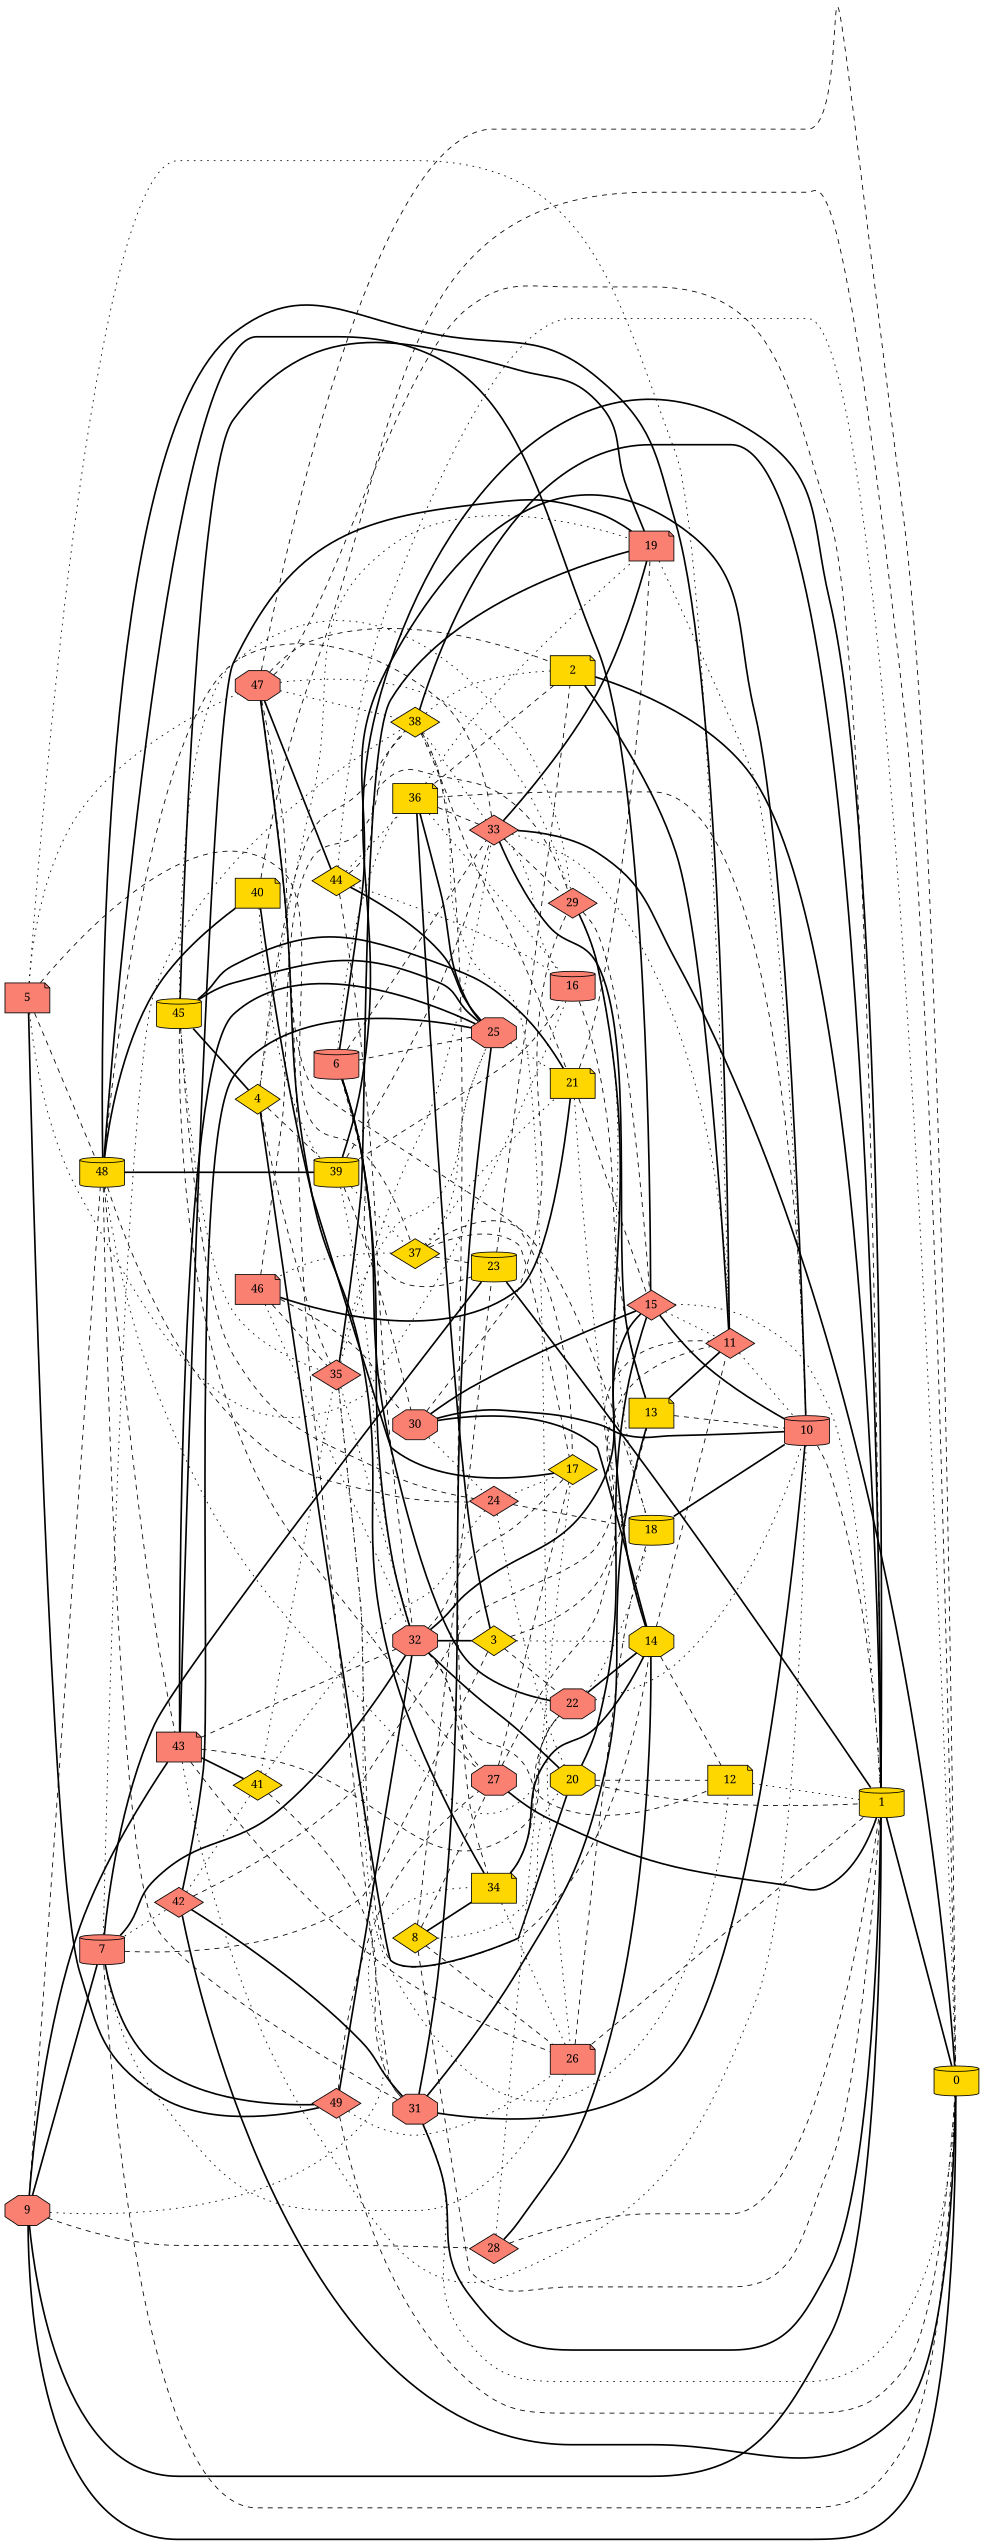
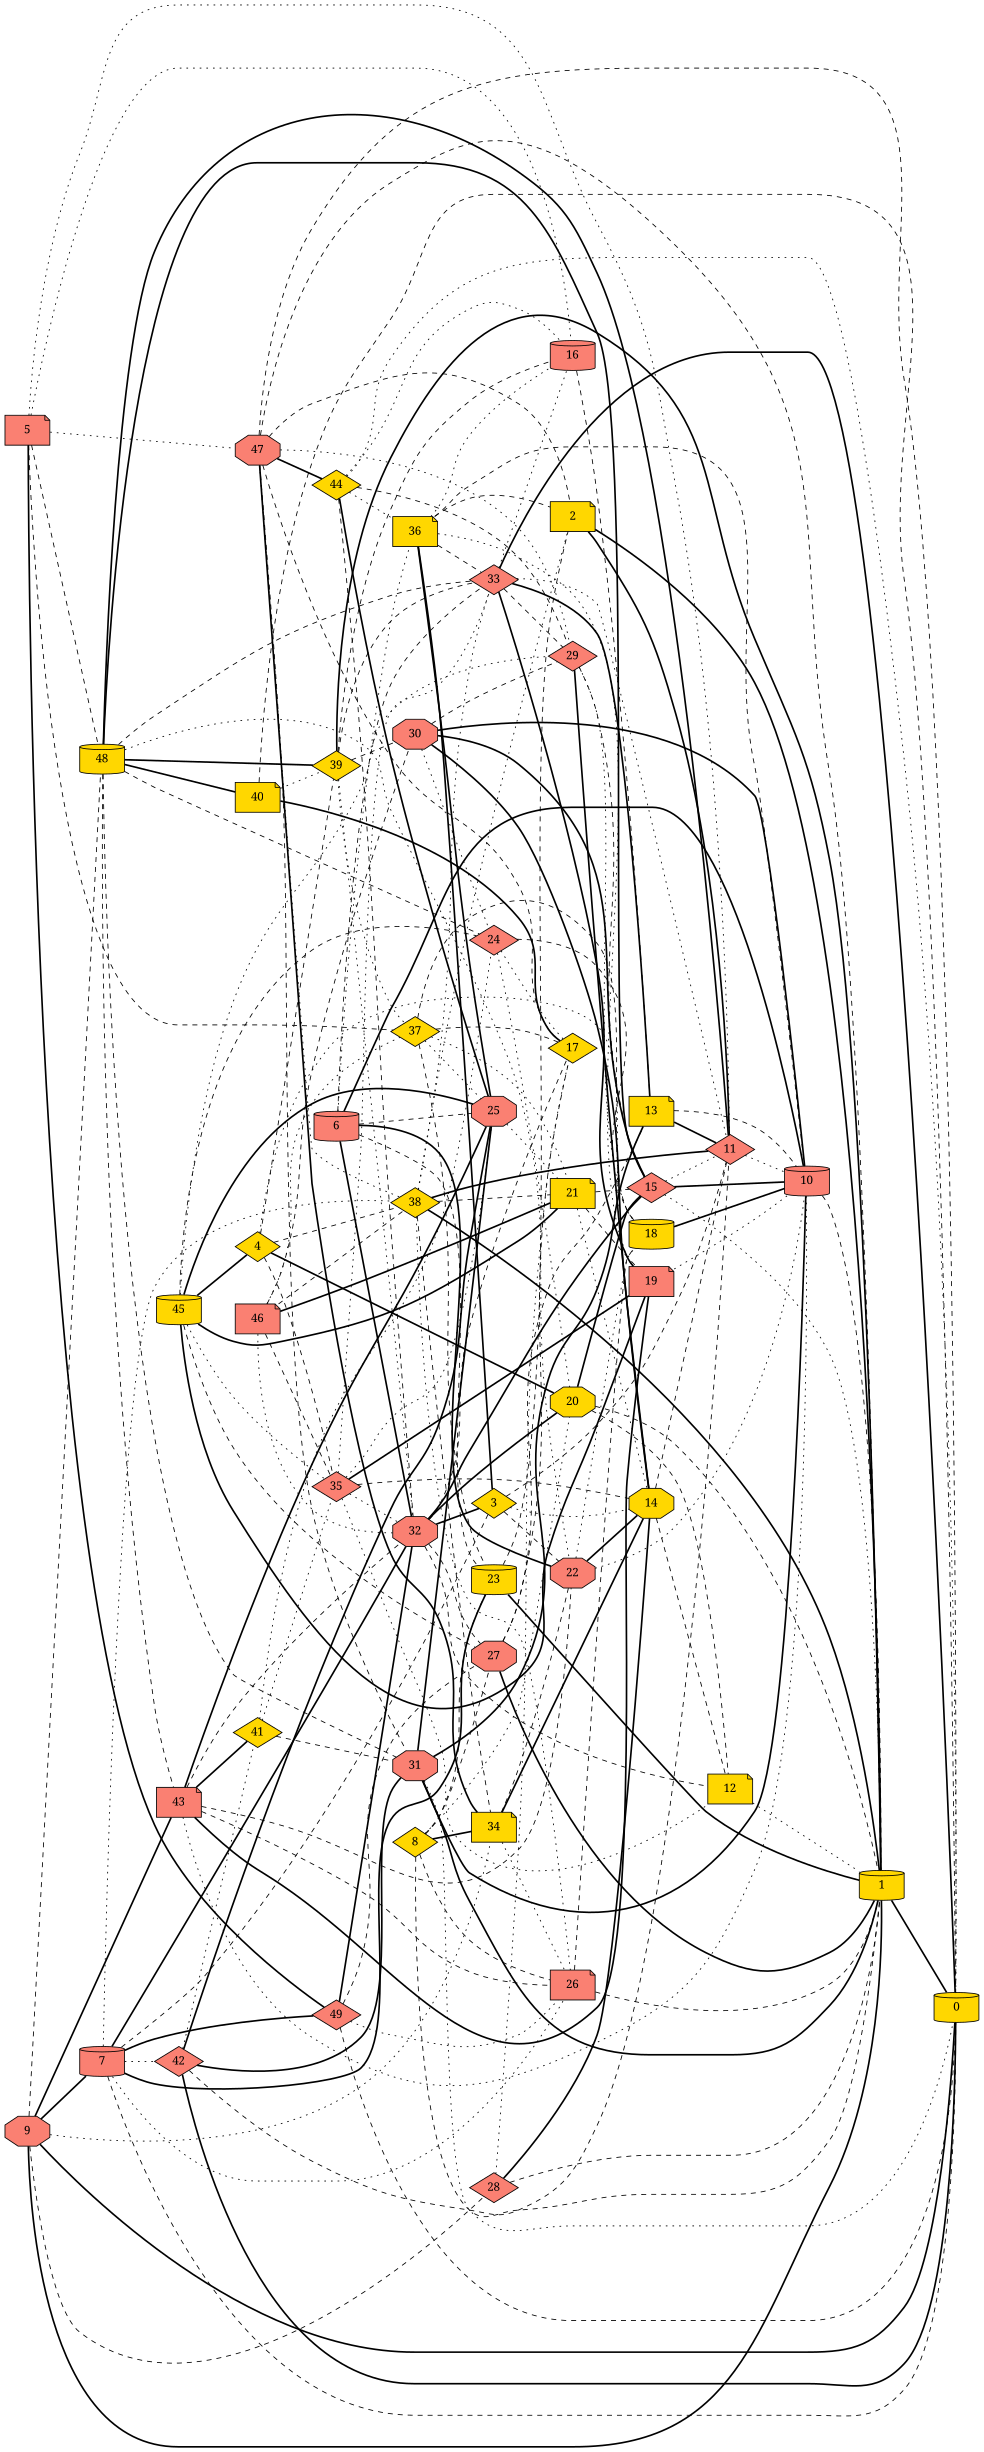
edge "11" -- "38": added
node "39": shape cylinder -> diamond
